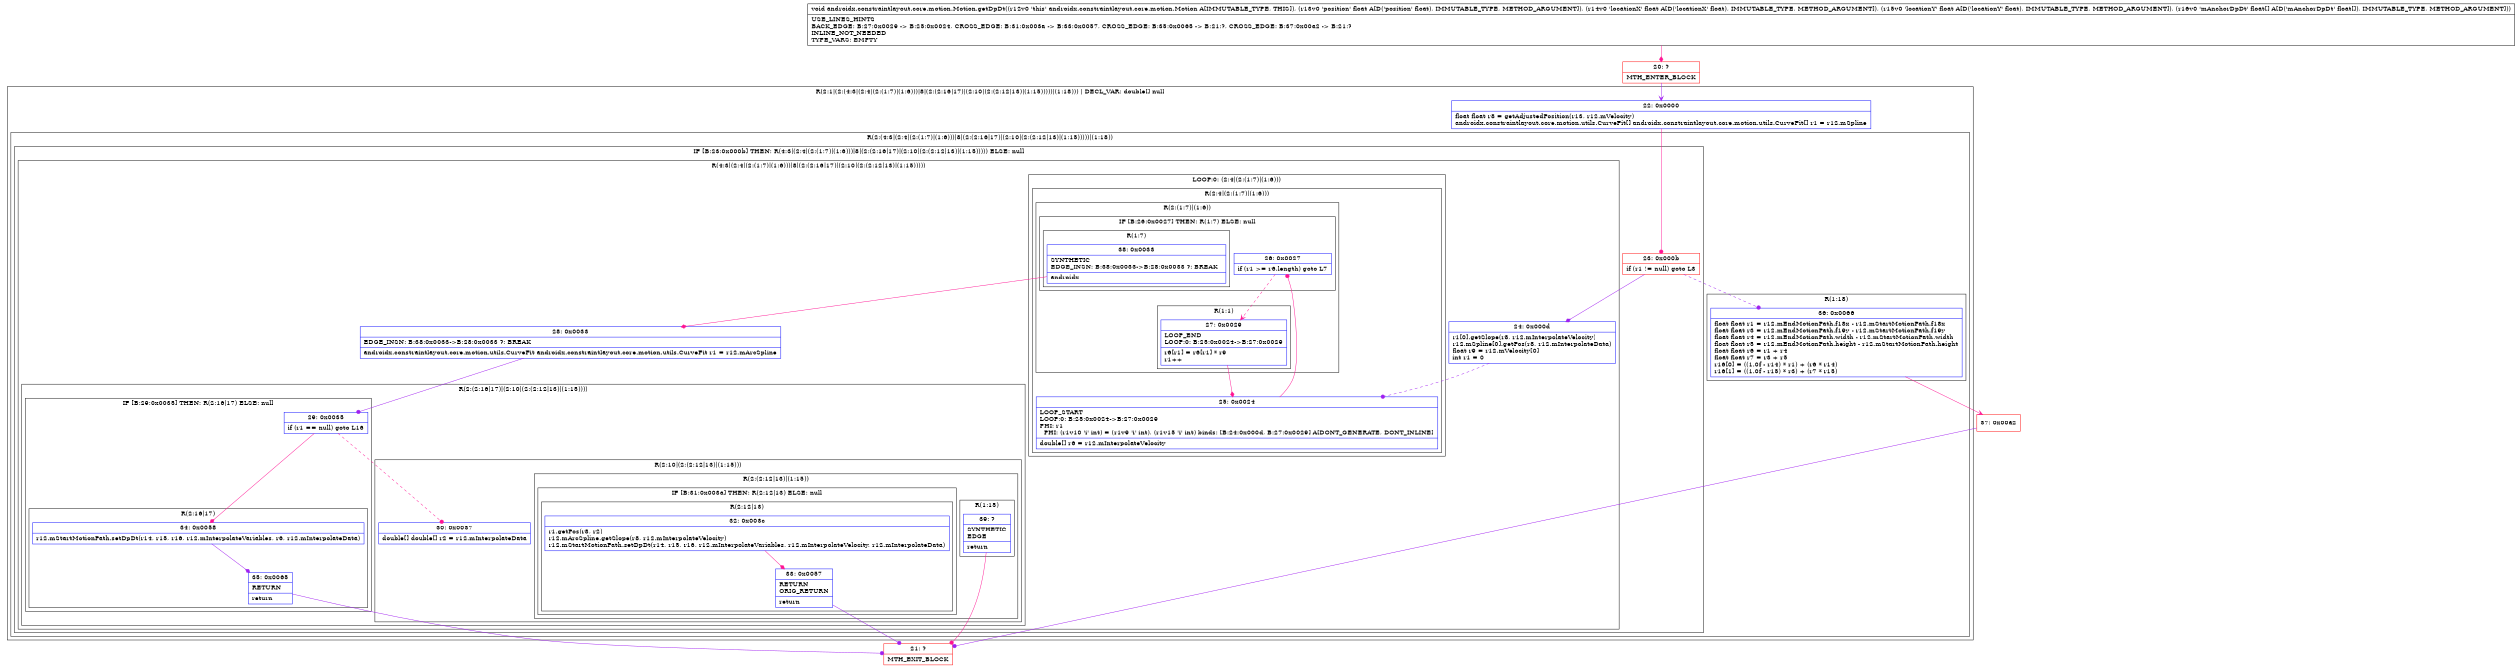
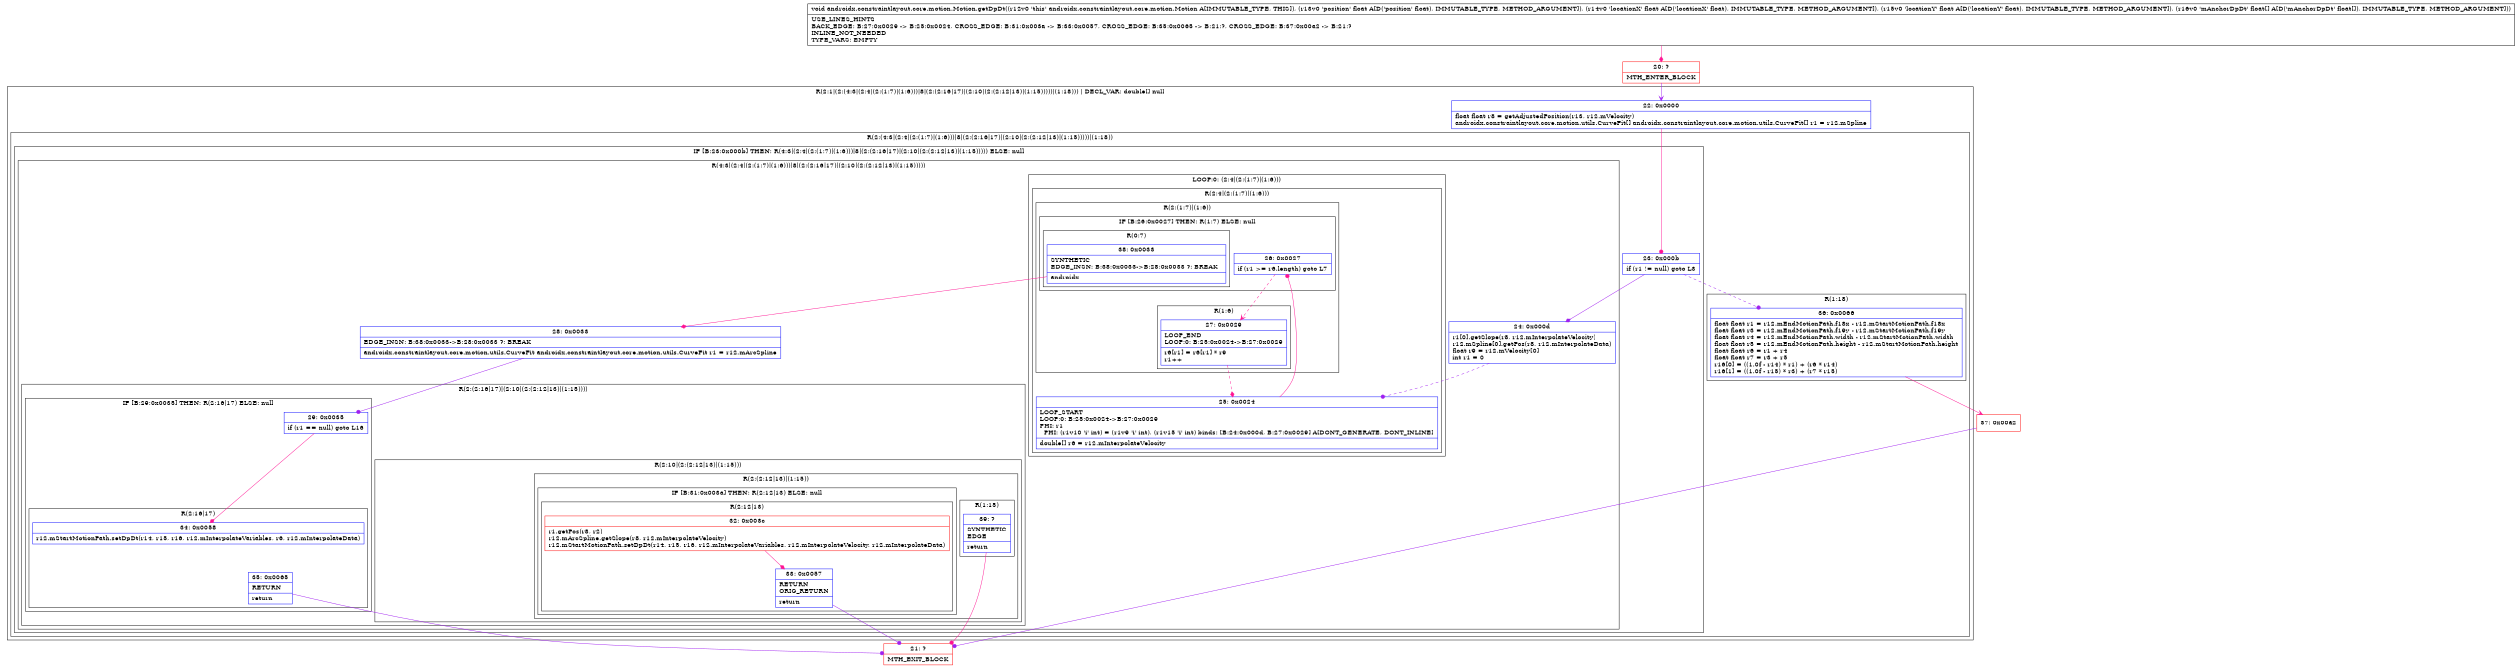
cluster "R(1:7)": label "R(1:7)" -> "R(0:7)"
node "23: 0x000b": color red -> blue
cluster "R(1:1)": label "R(1:1)" -> "R(1:6)"
edge "27: 0x0029" -> "25: 0x0024": style solid -> dashed
node "30: 0x0037": removed
node "32: 0x003c": color blue -> red
edge "34: 0x0058" -> "35: 0x0065": removed
